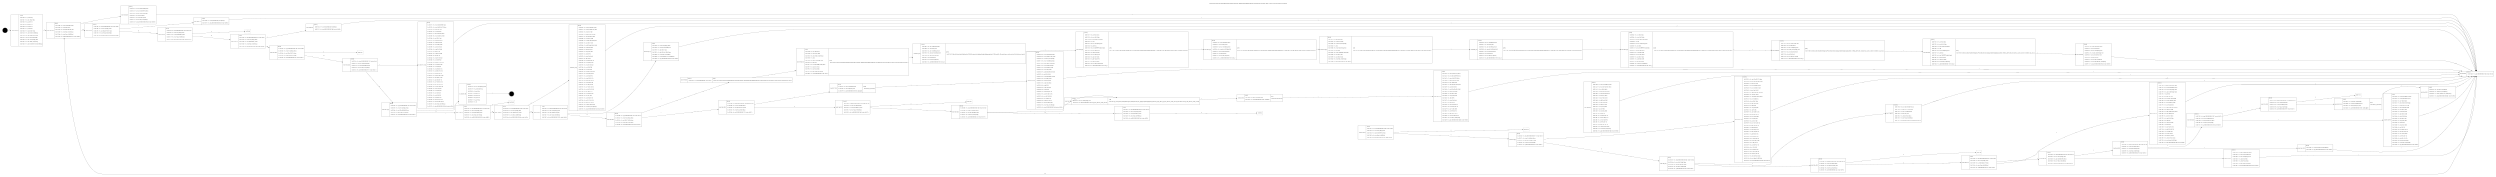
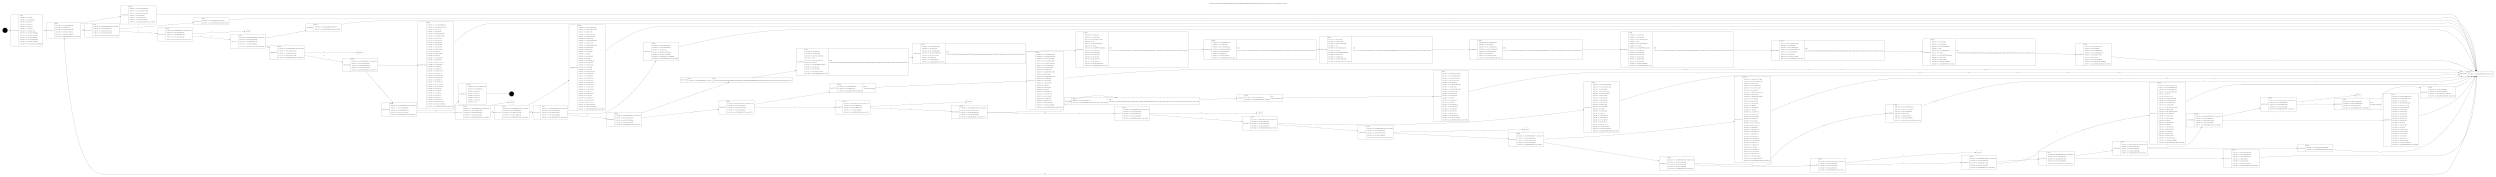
node "0x40143a [25]": added
